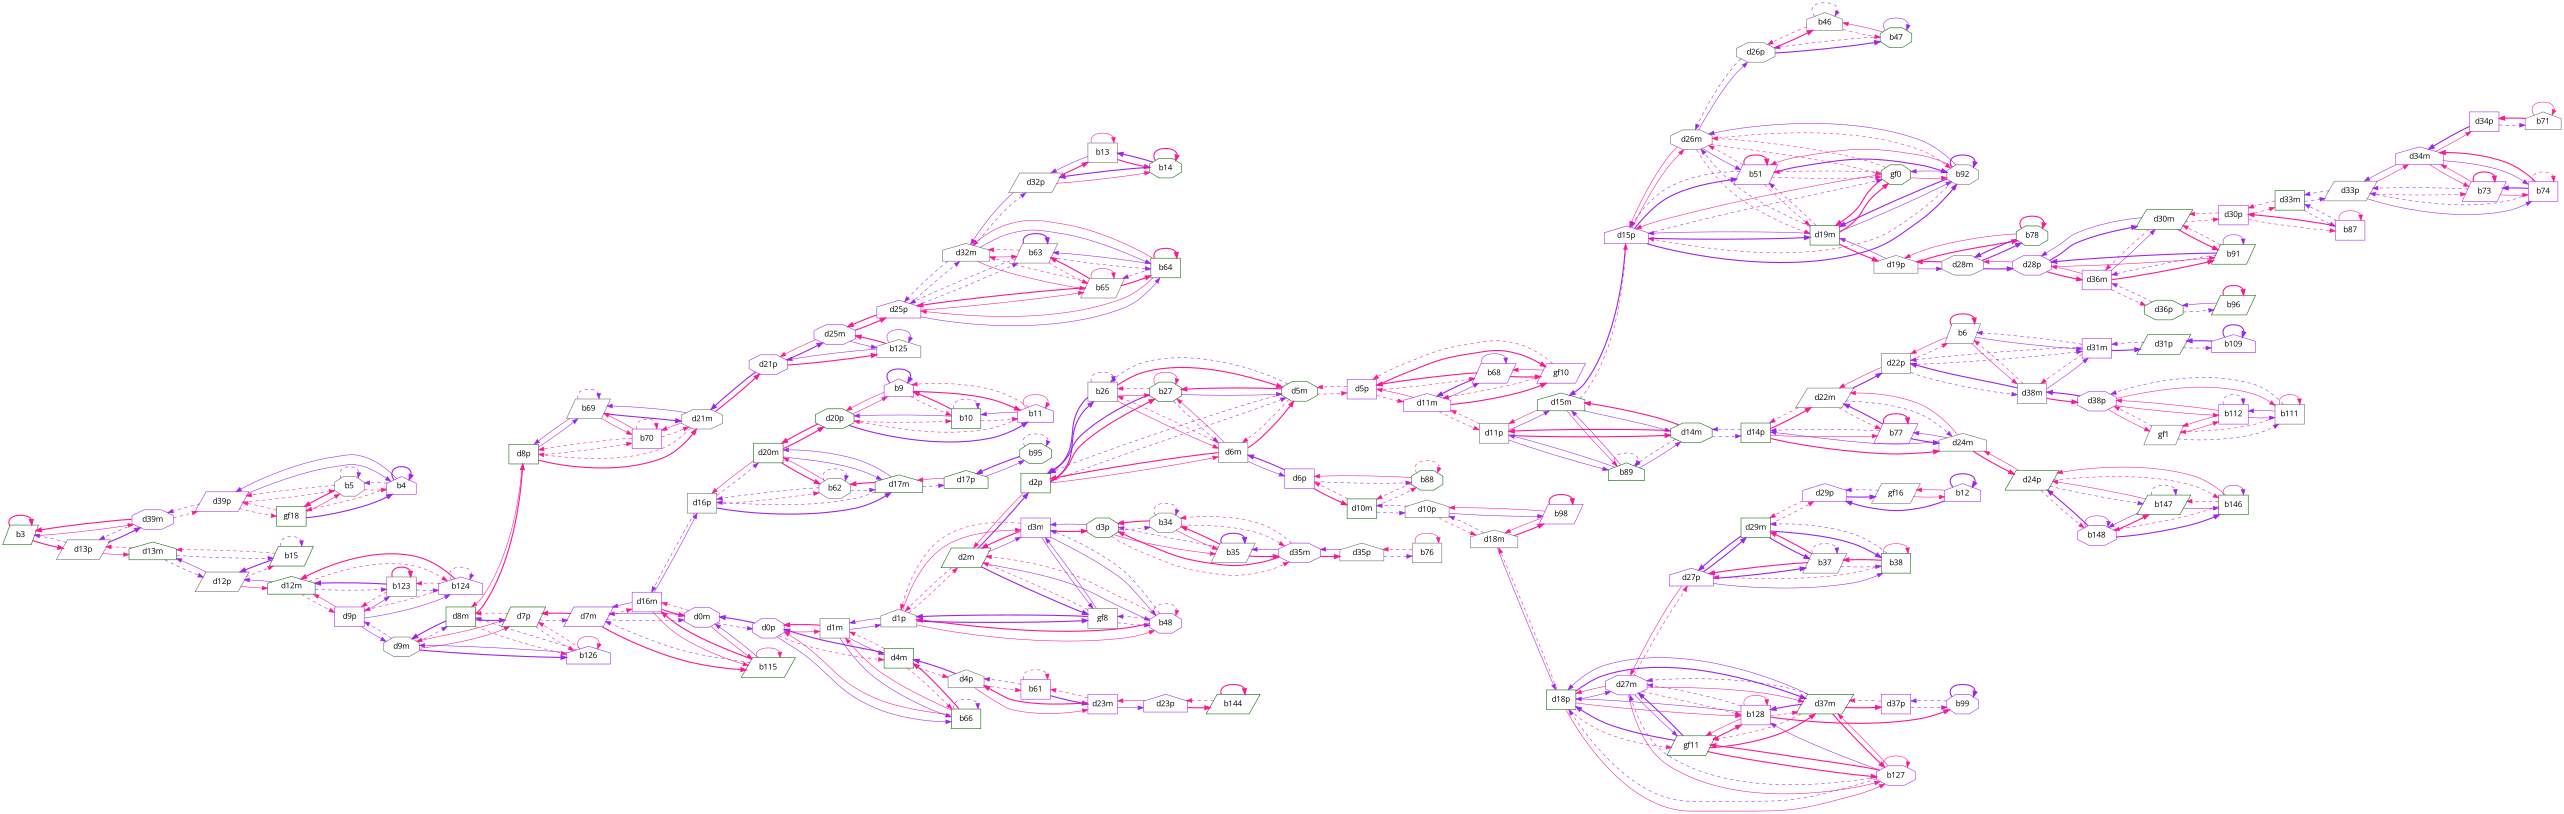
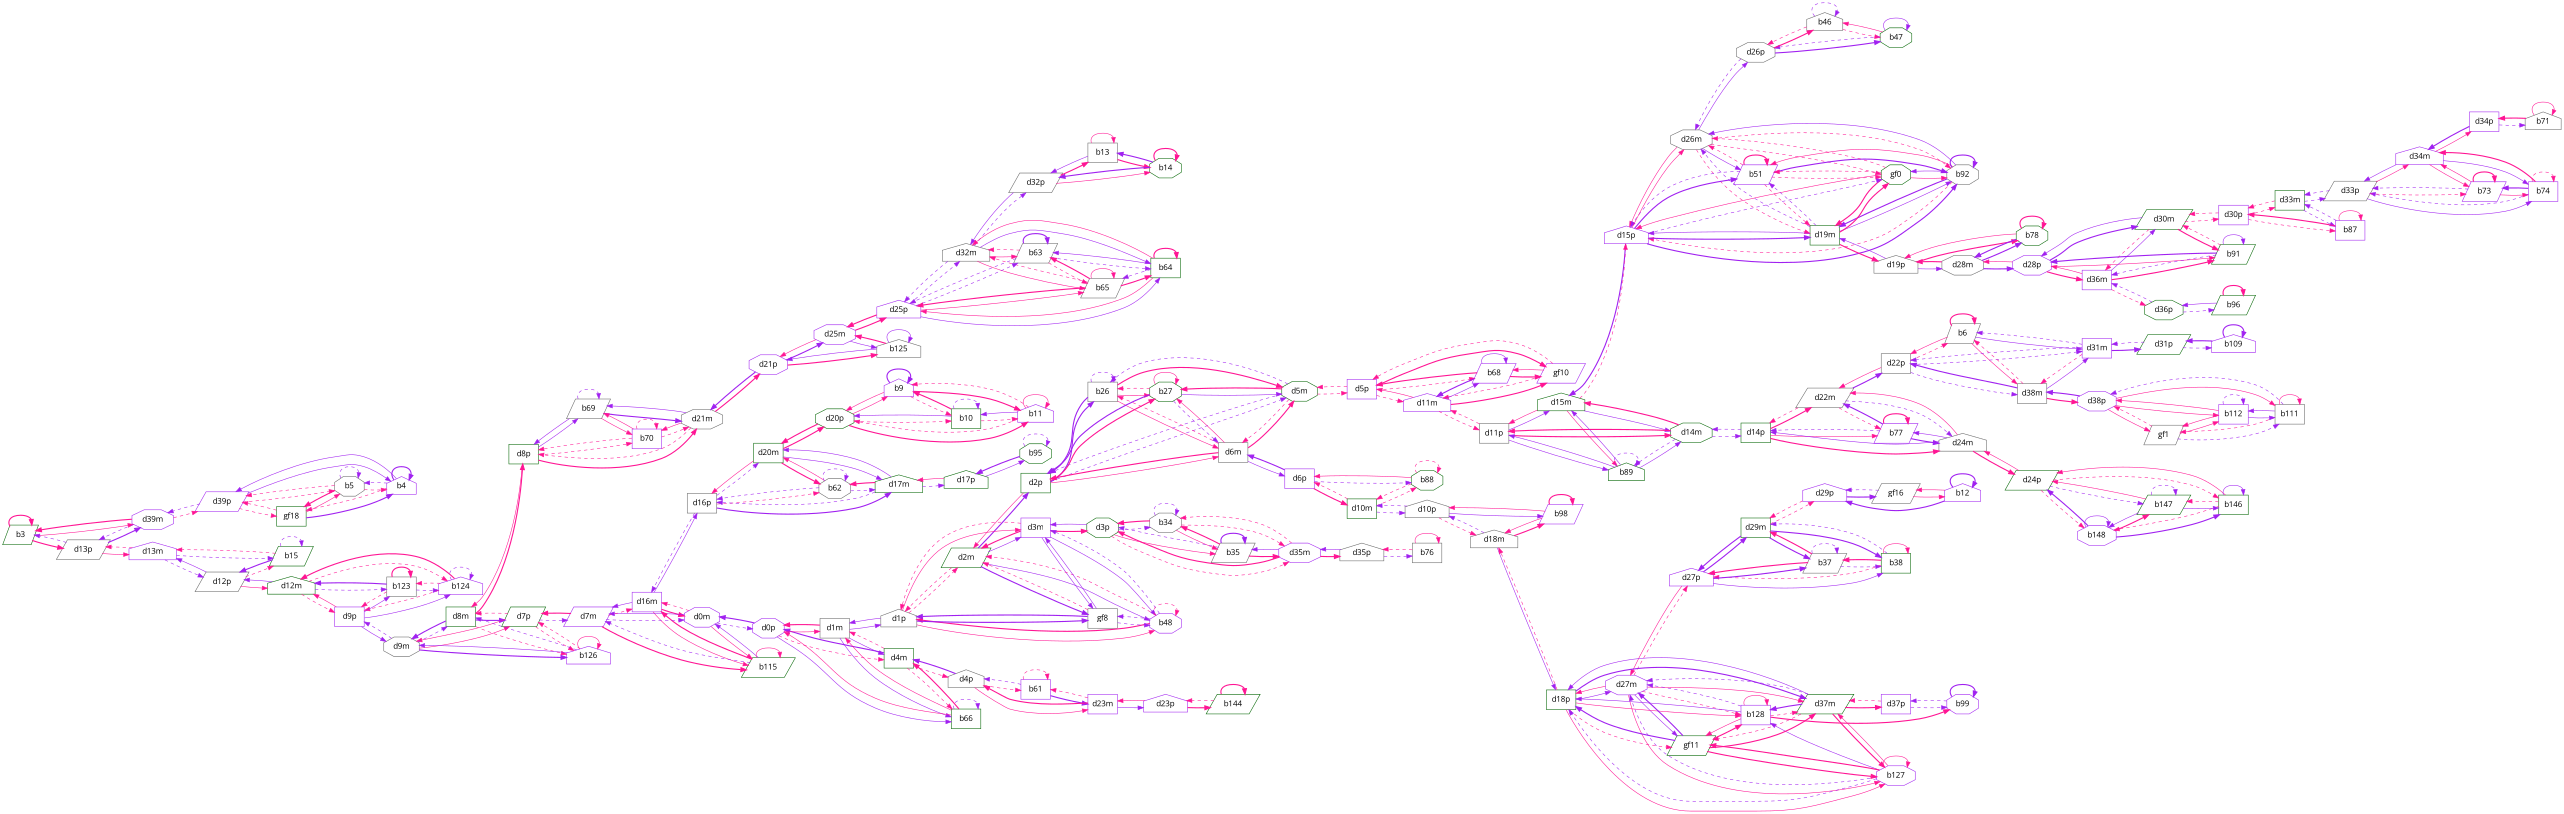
edge "d20p" -> "b11": color purple -> deeppink
node "d13m": color darkgreen -> purple
